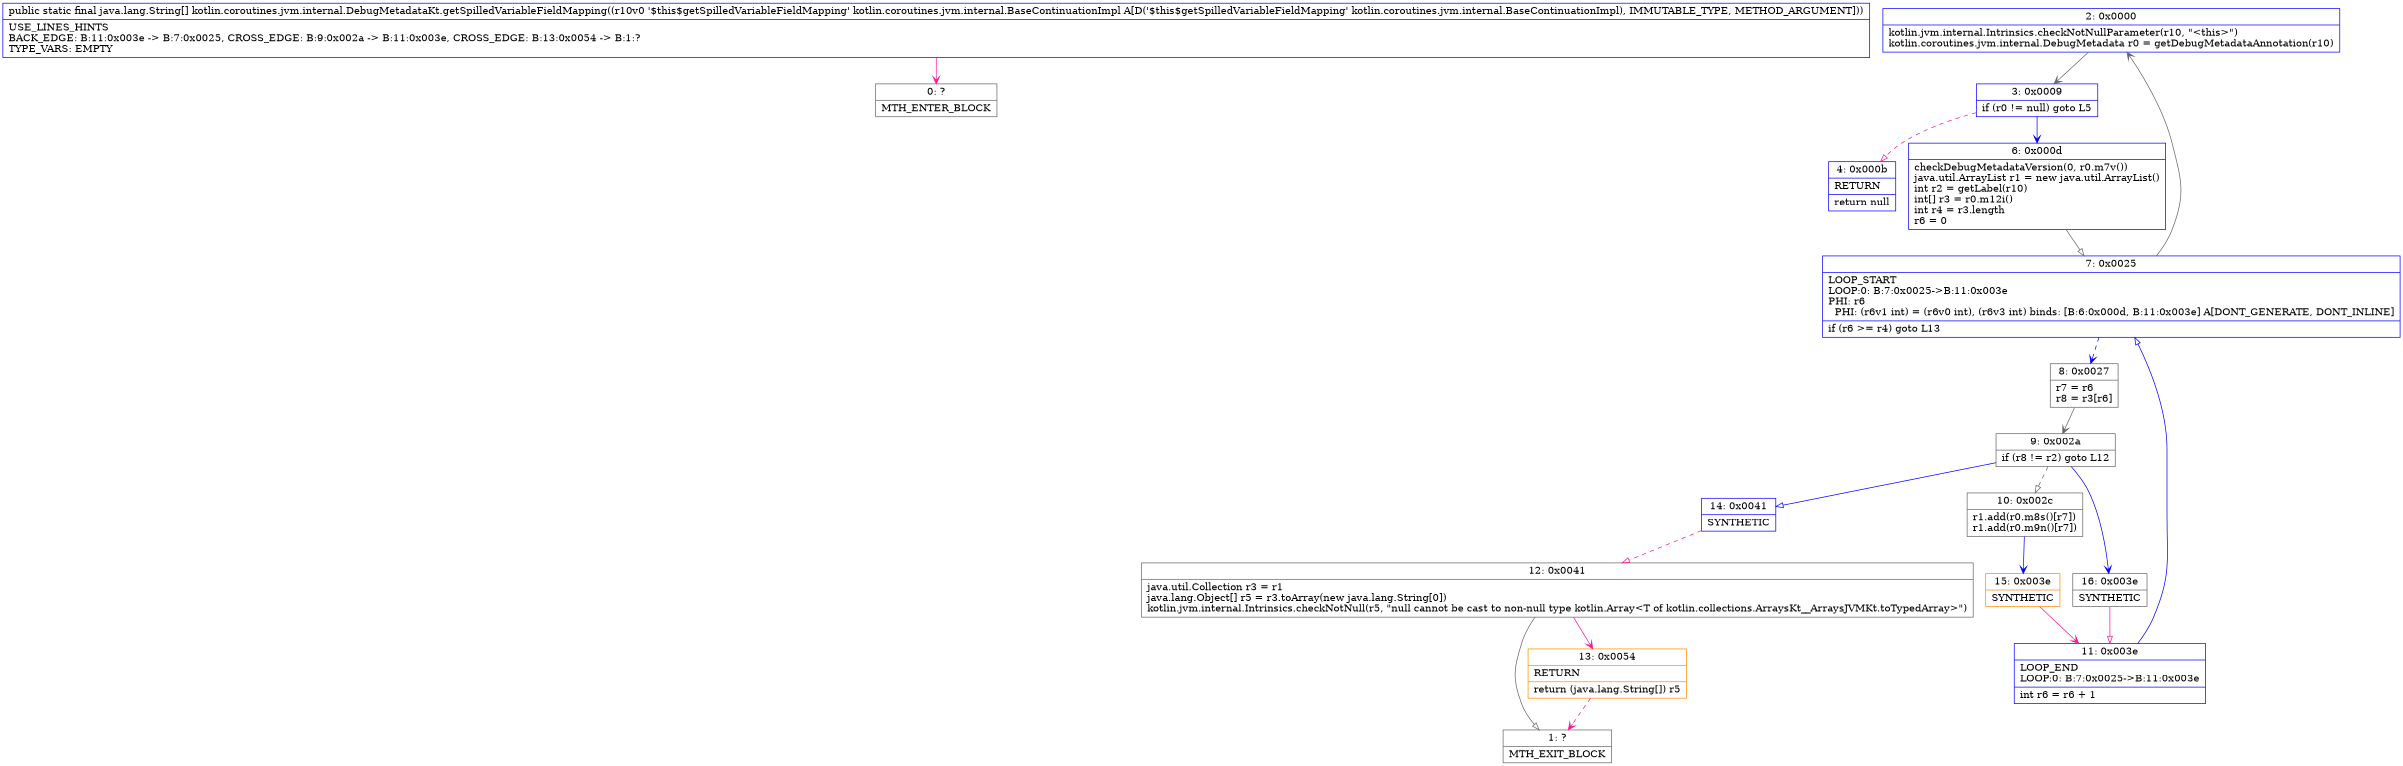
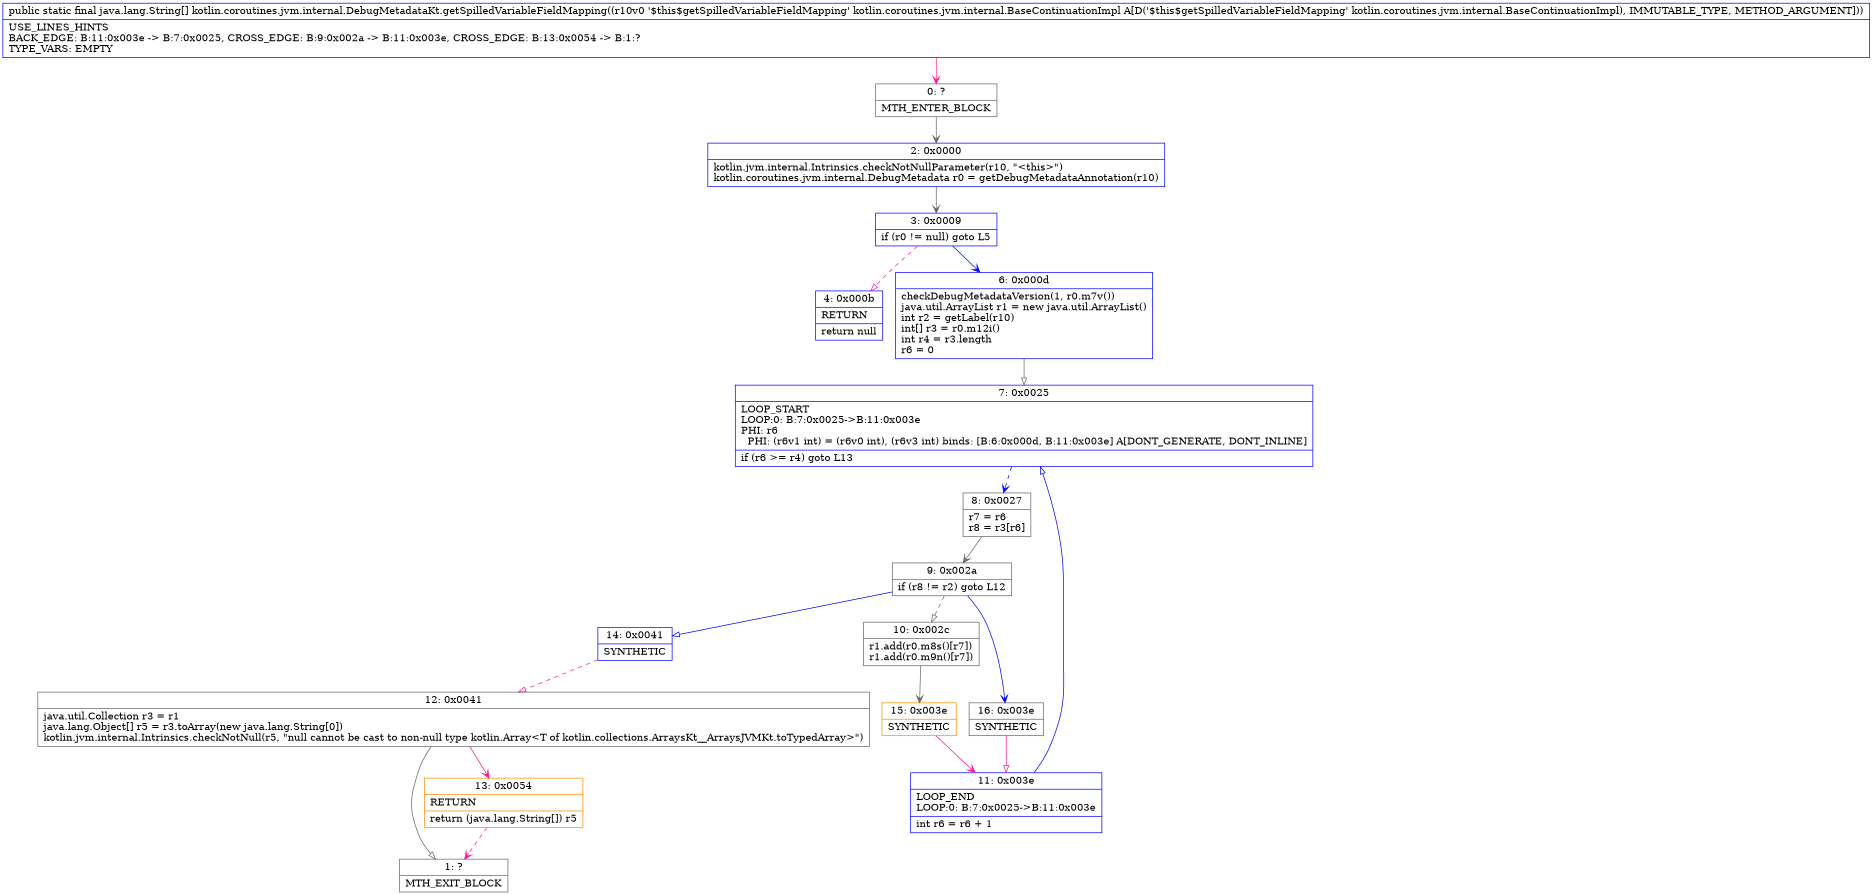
edge "7: 0x0025" -> "2: 0x0000": now "0: ?" -> "2: 0x0000"
node "6: 0x000d": text "checkDebugMetadataVersion(0, r0.m7v())" -> "checkDebugMetadataVersion(1, r0.m7v())"
edge "10: 0x002c" -> "15: 0x003e": color blue -> gray40
